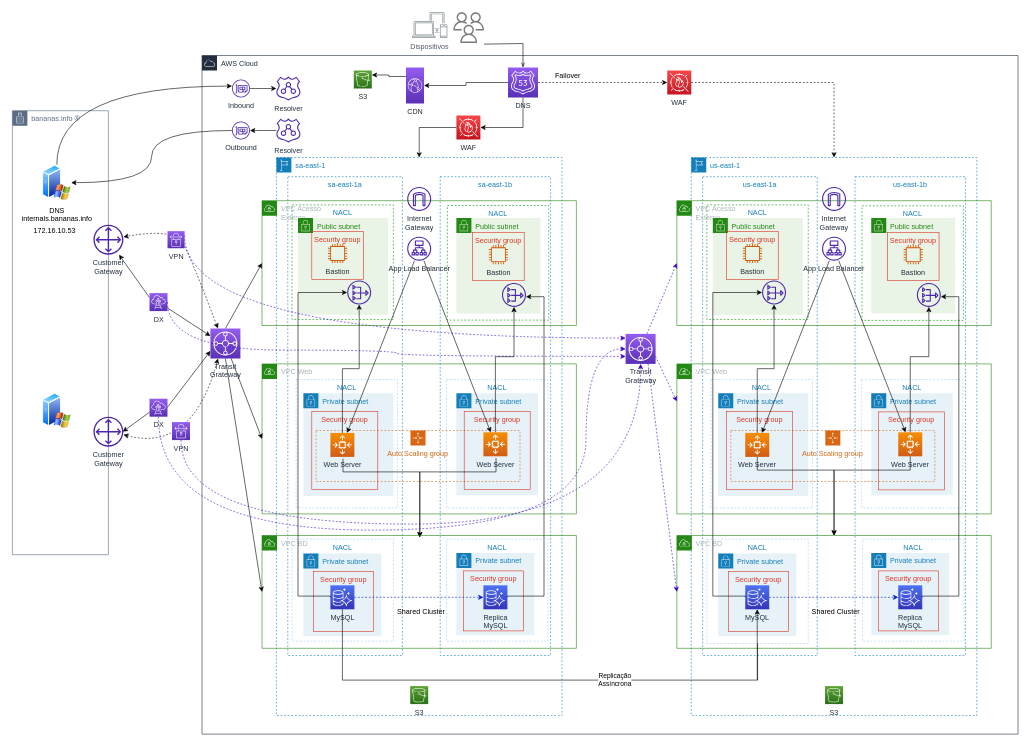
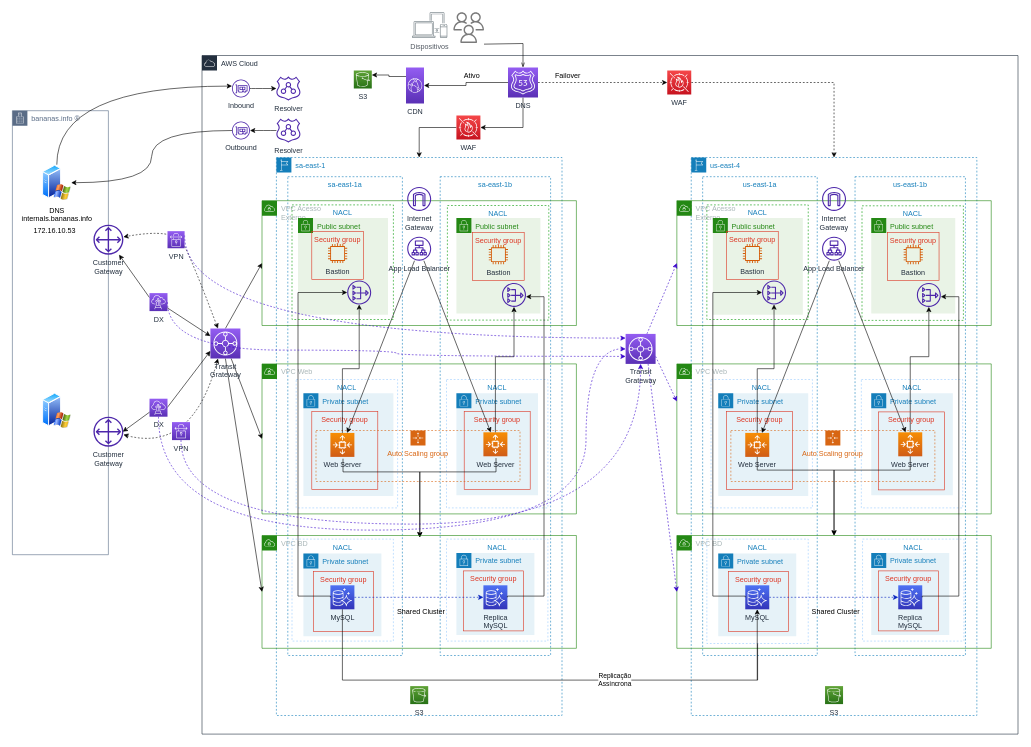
node "Ativo": added
node "us-east-1": label "us-east-1" -> "us-east-4"
